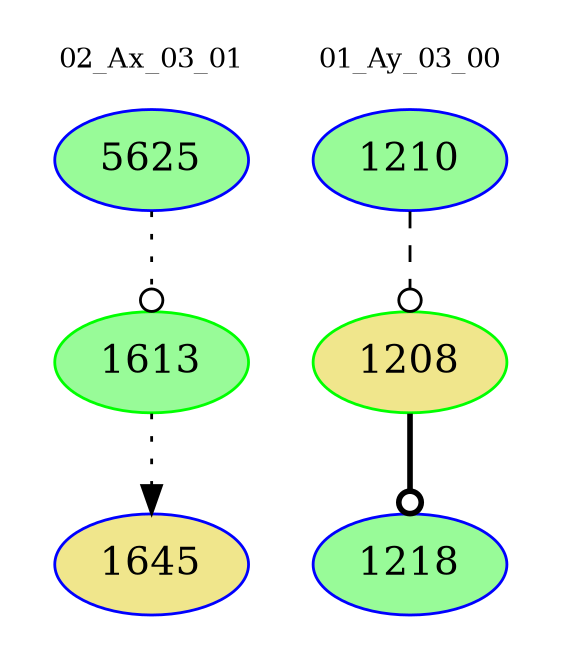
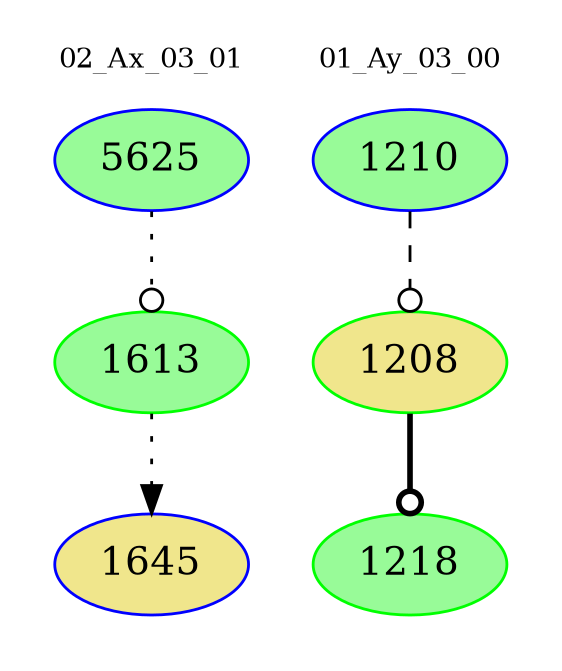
node "1218": color blue -> green
